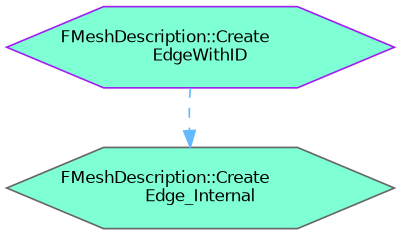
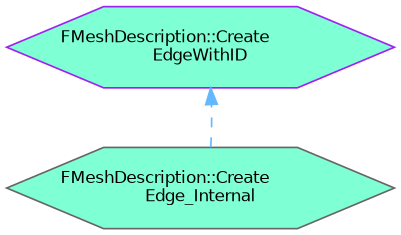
edge "FMeshDescription::Create EdgeWithID" -> "FMeshDescription::Create Edge_Internal": reversed
